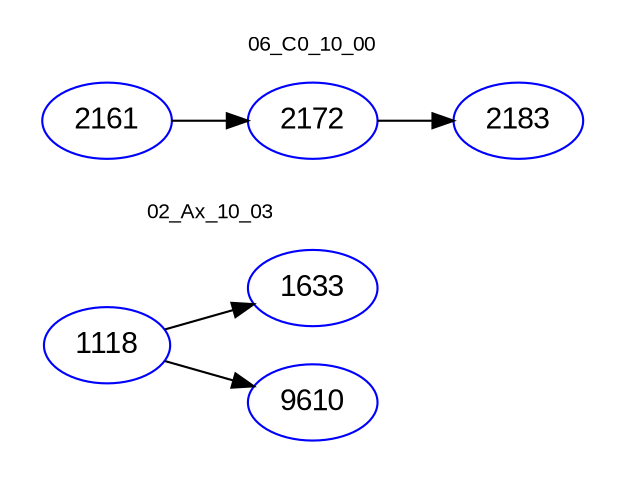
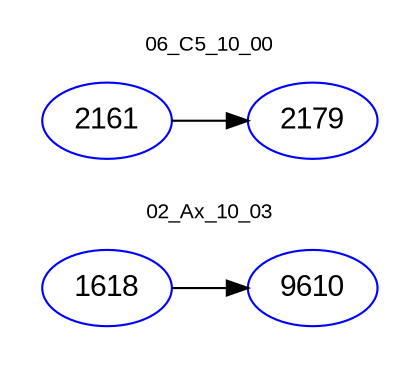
cluster "06_C0_10_00": label "06_C0_10_00" -> "06_C5_10_00"
node "2172": label "2172" -> "2179"
node "2183": removed
node "1633": removed
node "1118": label "1118" -> "1618"
